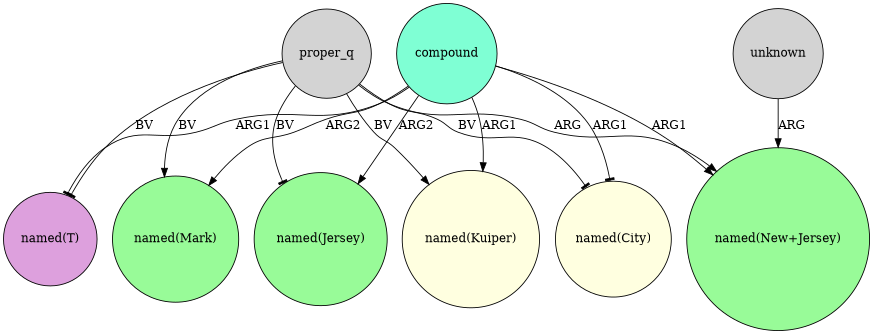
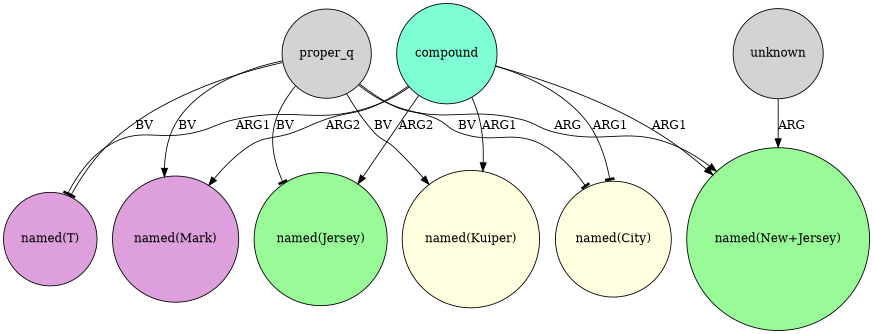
node "named(Mark)": fillcolor palegreen -> plum
